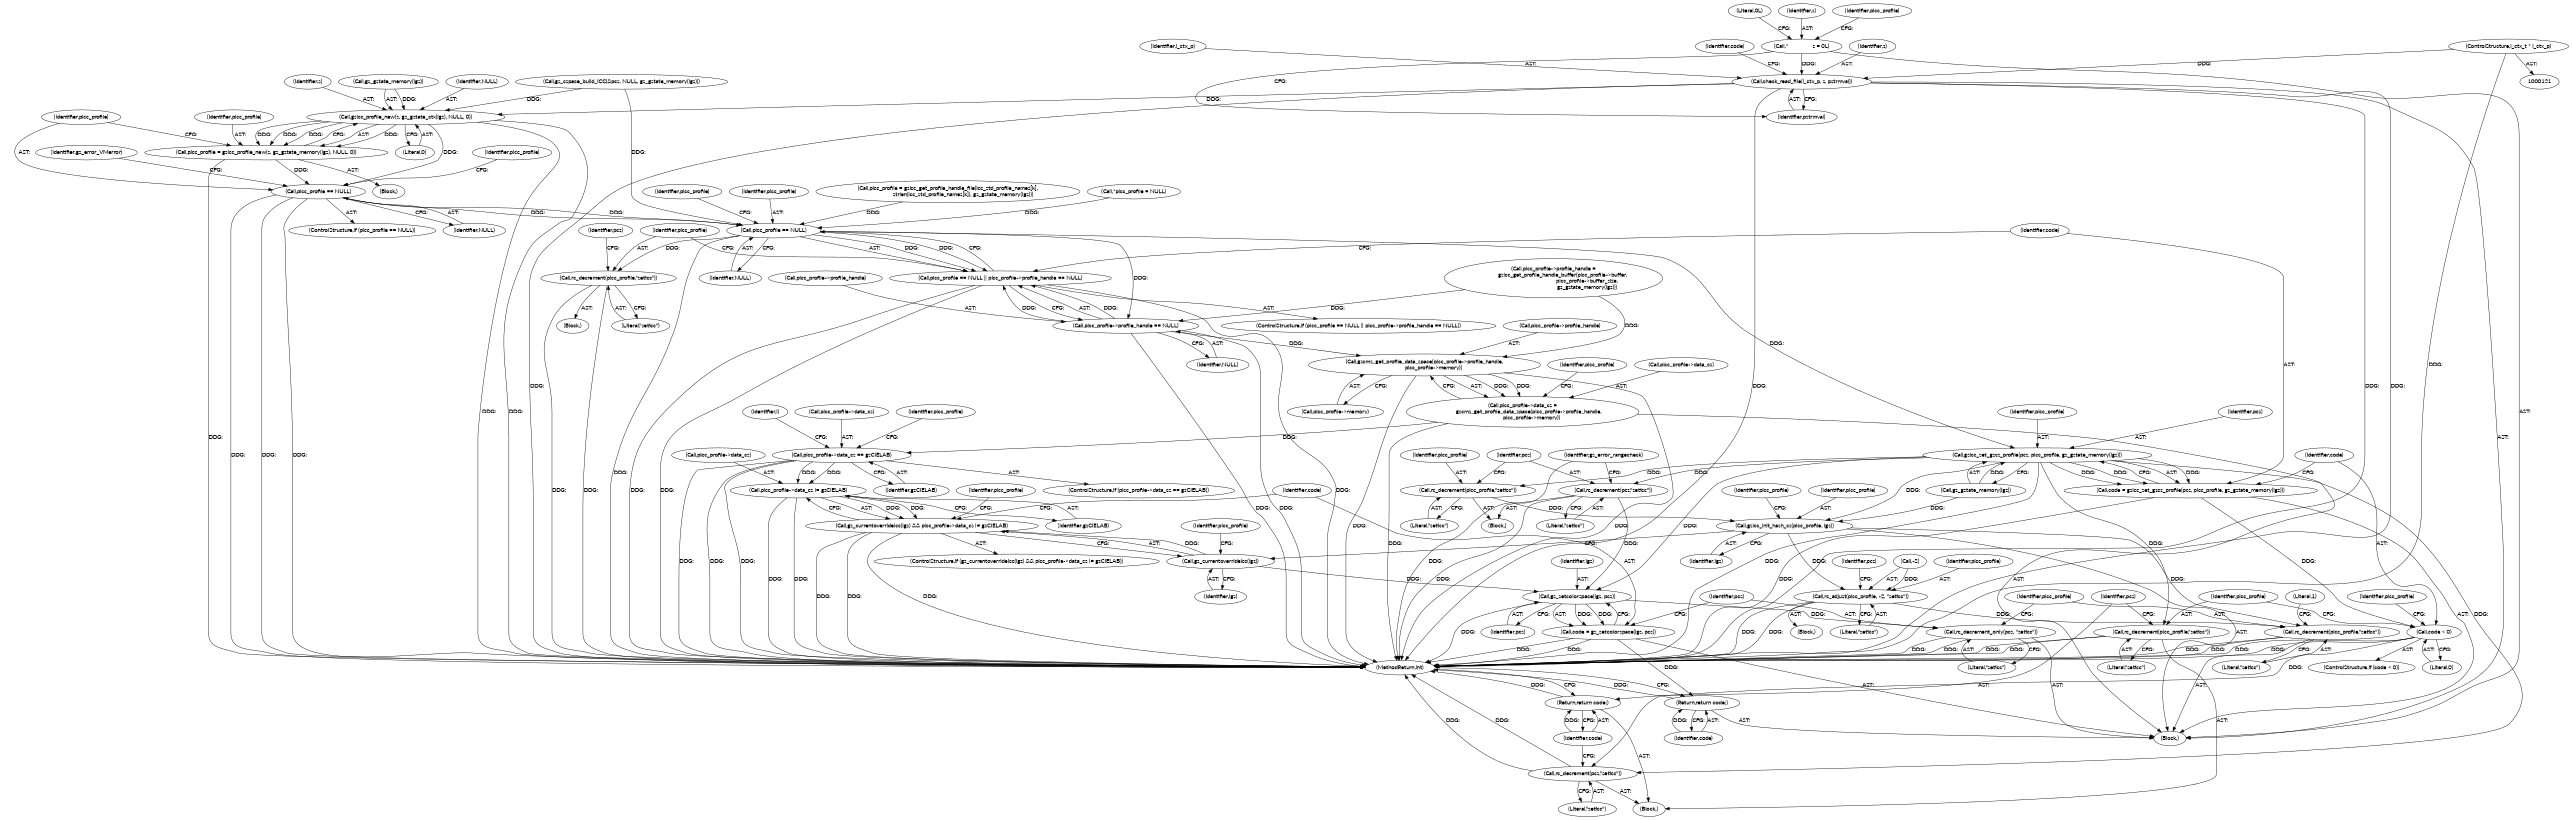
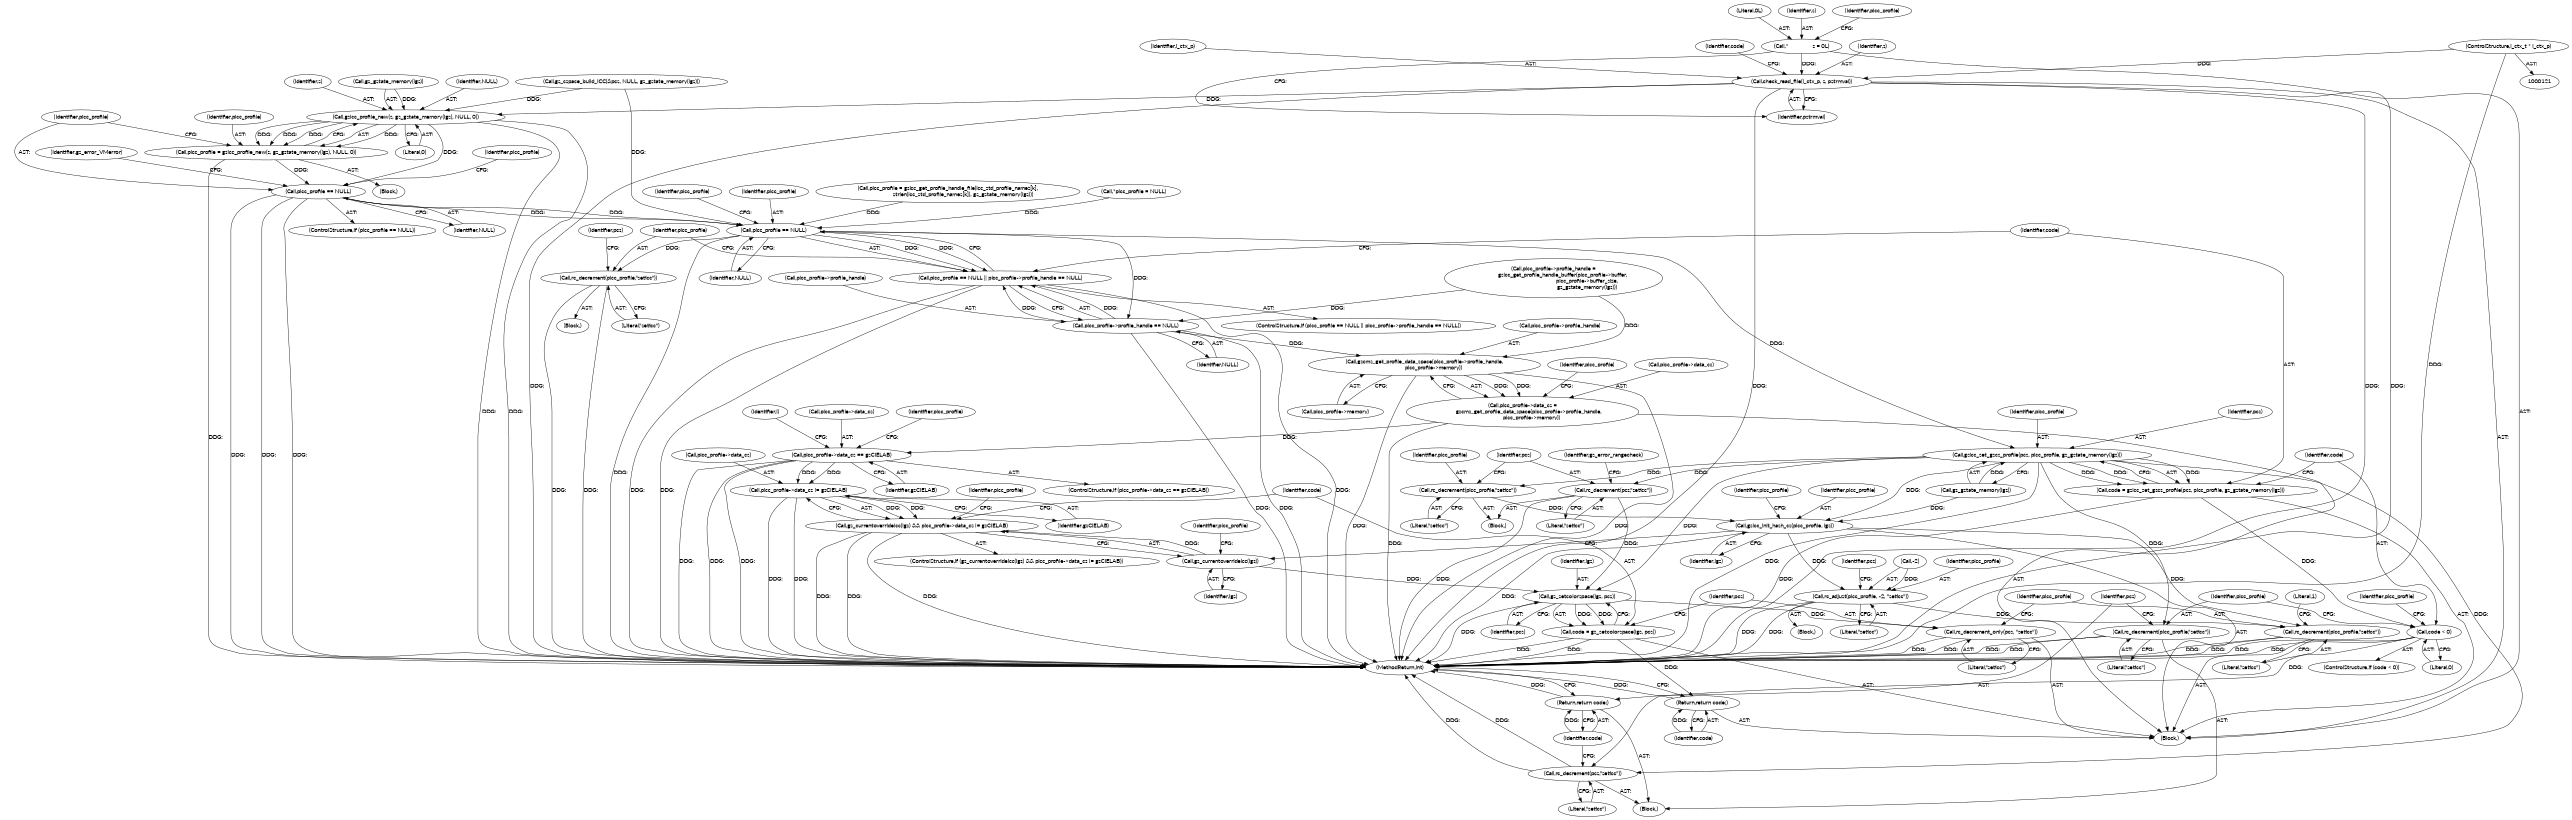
edge "(Literal,0L)" -> "(Call,*                s = 0L)": label "CFG: " -> "AST: "
node "(Call,gsicc_profile_new(s, gs_gstate_ctx(igs), NULL, 0))": label "(Call,gsicc_profile_new(s, gs_gstate_ctx(igs), NULL, 0))" -> "(Call,gsicc_profile_new(s, gs_gstate_memory(igs), NULL, 0))"
edge "(Identifier,gs_error_rangecheck)" -> "(MethodReturn,int)": now "(Call,gsicc_init_hash_cs(picc_profile, igs))" -> "(MethodReturn,int)"
